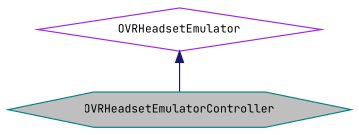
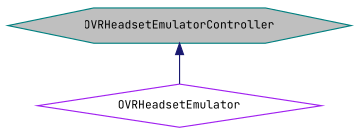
edge "OVRHeadsetEmulatorController" -> "OVRHeadsetEmulator": reversed
